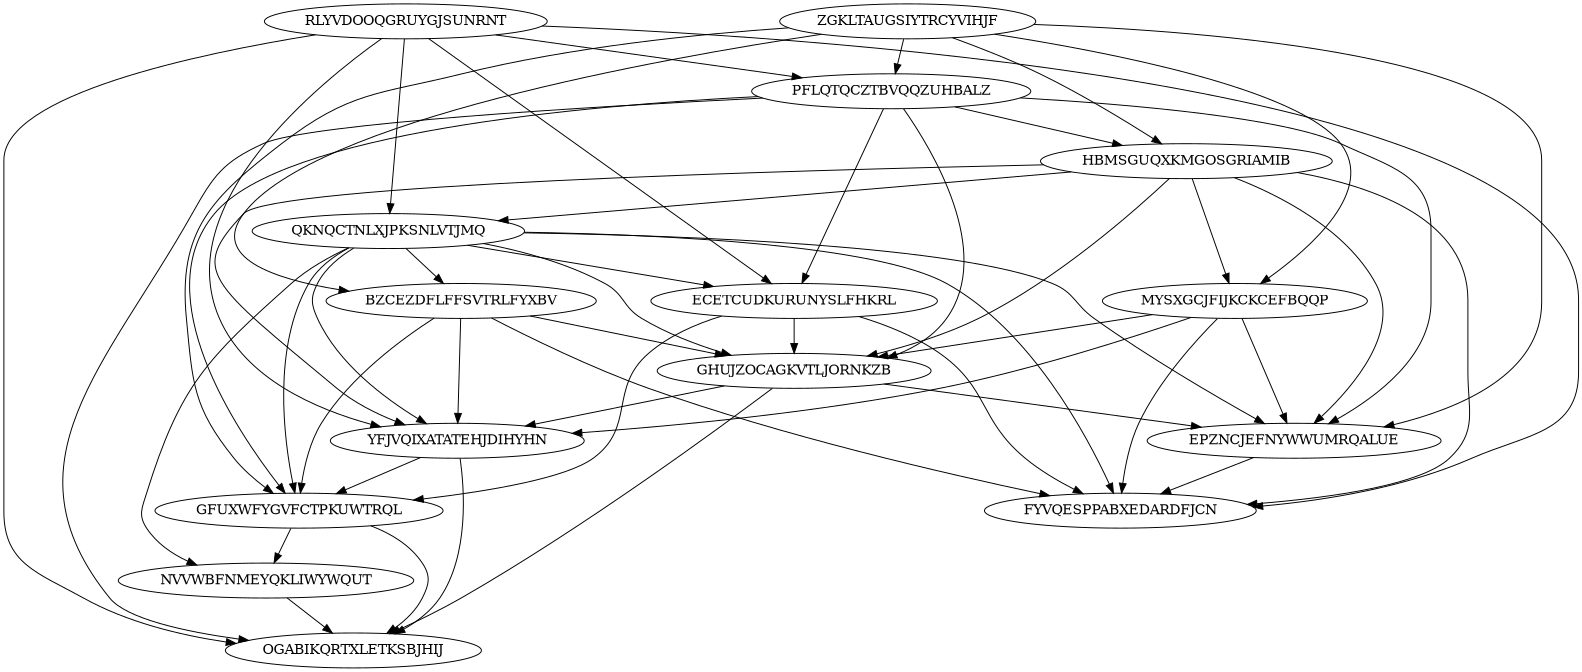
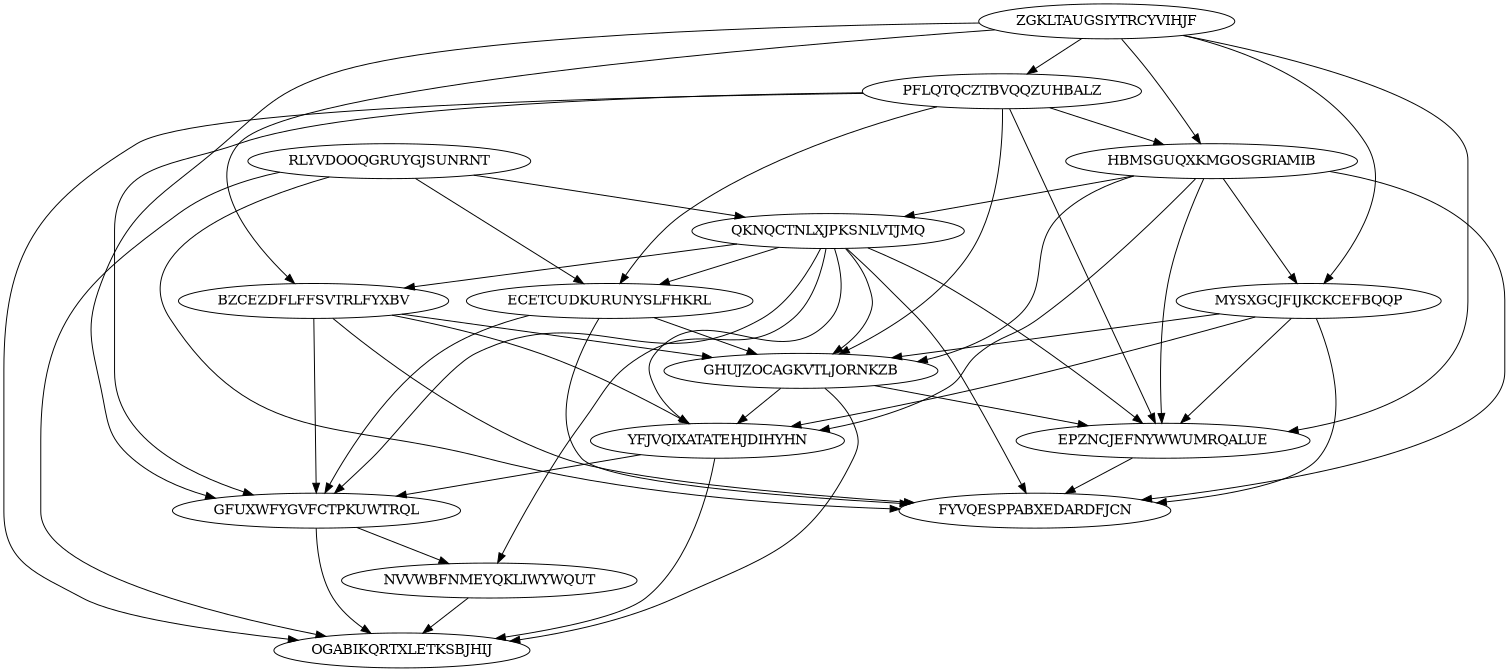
edge "RLYVDOOQGRUYGJSUNRNT" -> "PFLQTQCZTBVQQZUHBALZ": removed
edge "RLYVDOOQGRUYGJSUNRNT" -> "YFJVQIXATATEHJDIHYHN": removed
